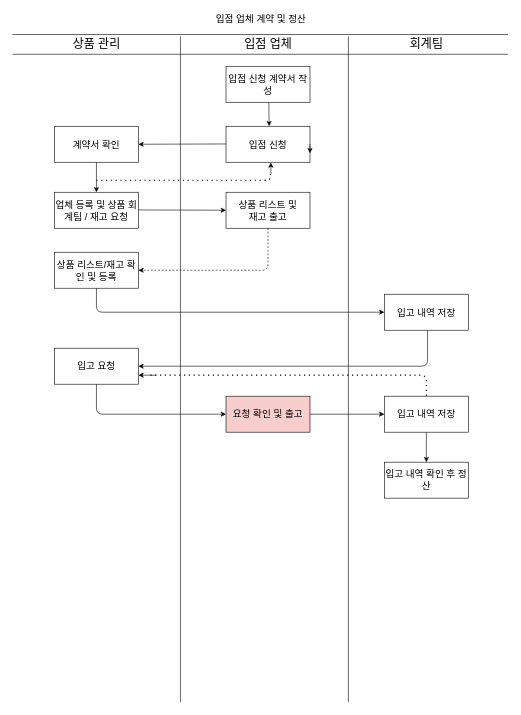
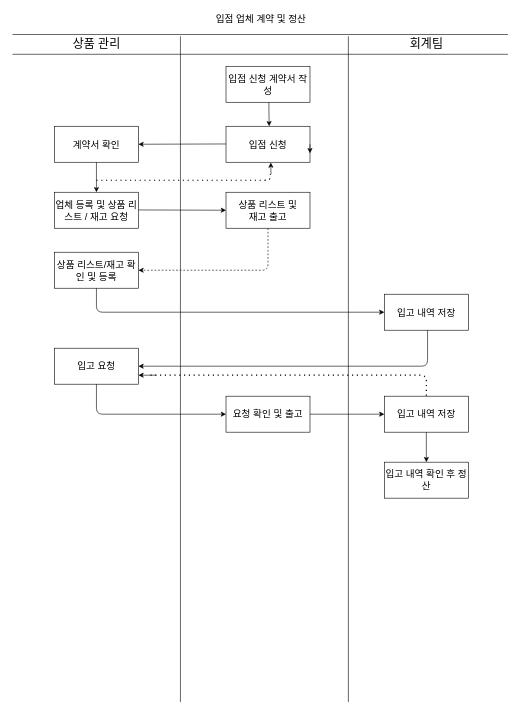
node "입점 업체": removed
node "업체 등록 및 상품 회계팀 / 재고 요청": label "업체 등록 및 상품 회계팀 / 재고 요청" -> "업체 등록 및 상품 리스트 / 재고 요청"
node "요청 확인 및 출고": fillcolor #f8cecc -> #ffffff
